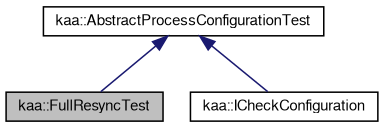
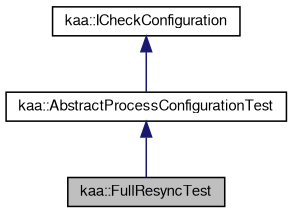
edge "kaa::ICheckConfiguration" -> "kaa::AbstractProcessConfigurationTest": reversed
